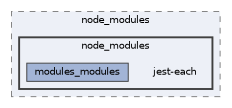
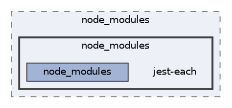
node "modules_modules": label "modules_modules" -> "node_modules"
